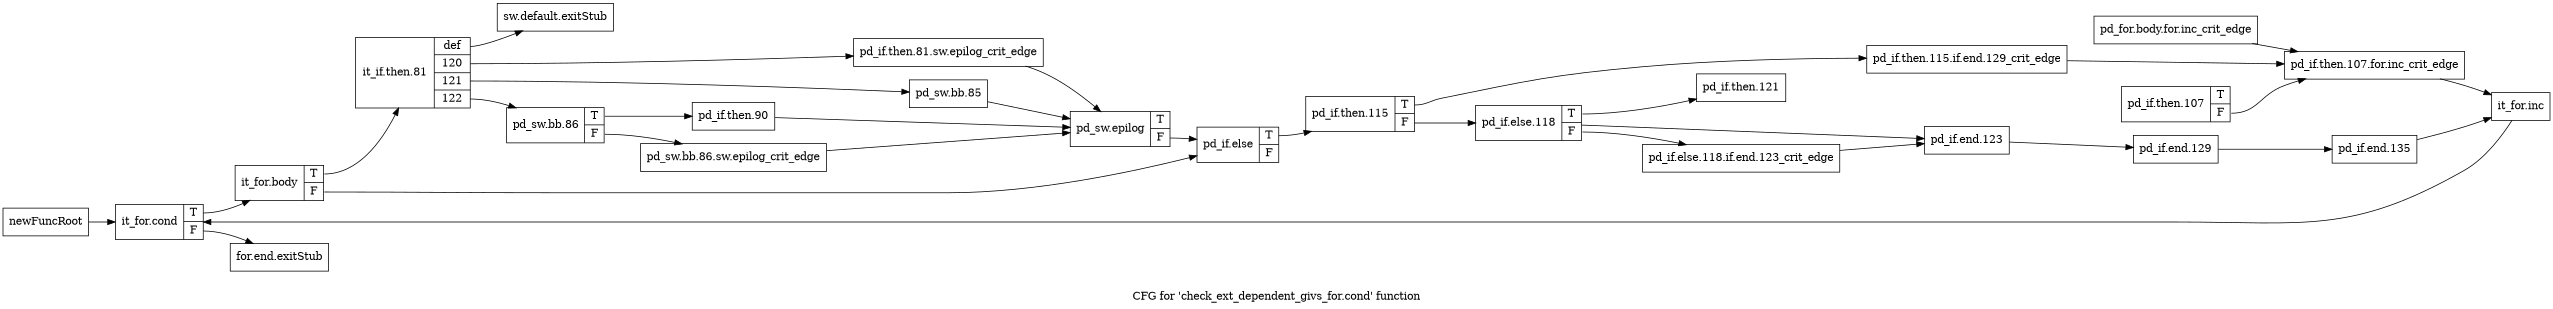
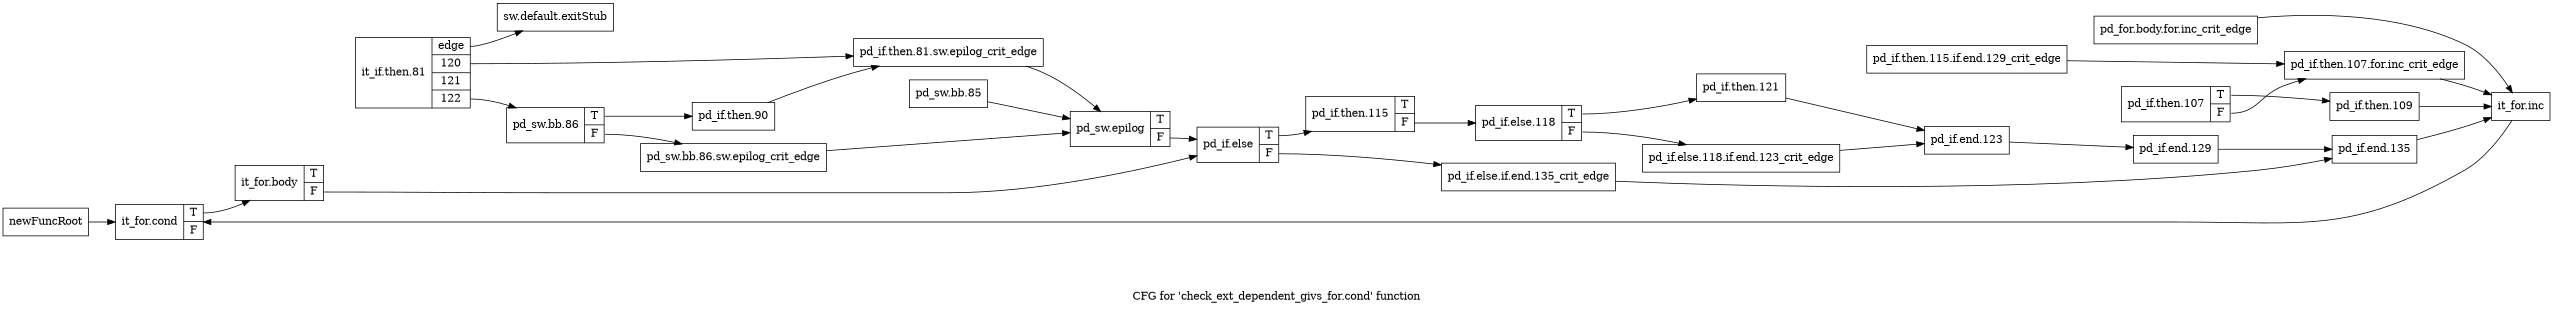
node "it_if.then.81": text "def" -> "edge"
edge "pd_for.body.for.inc_crit_edge" -> "pd_if.then.107.for.inc_crit_edge": now "pd_for.body.for.inc_crit_edge" -> "it_for.inc"
edge "pd_if.then.115" -> "pd_if.then.115.if.end.129_crit_edge": removed
edge "it_if.then.81" -> "pd_sw.bb.85": removed
node "pd_if.then.109": added
edge "pd_if.then.90" -> "pd_sw.epilog": now "pd_if.then.90" -> "pd_if.then.81.sw.epilog_crit_edge"
edge "pd_if.else.118" -> "pd_if.end.123": now "pd_if.then.121" -> "pd_if.end.123"
edge "it_for.body" -> "it_if.then.81": removed
node "pd_if.else.if.end.135_crit_edge": added
node "for.end.exitStub": removed
